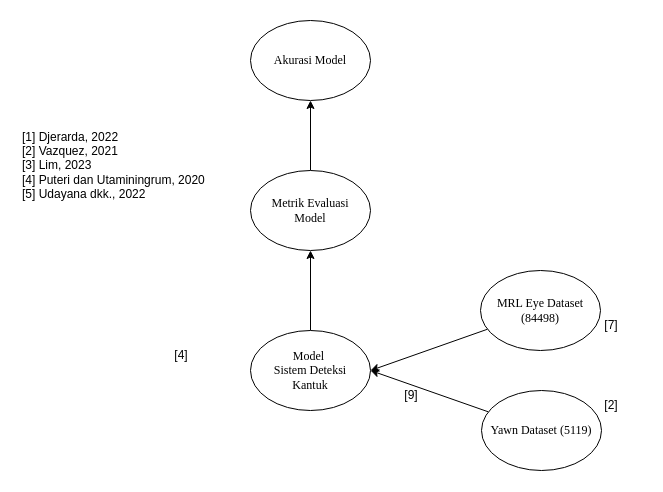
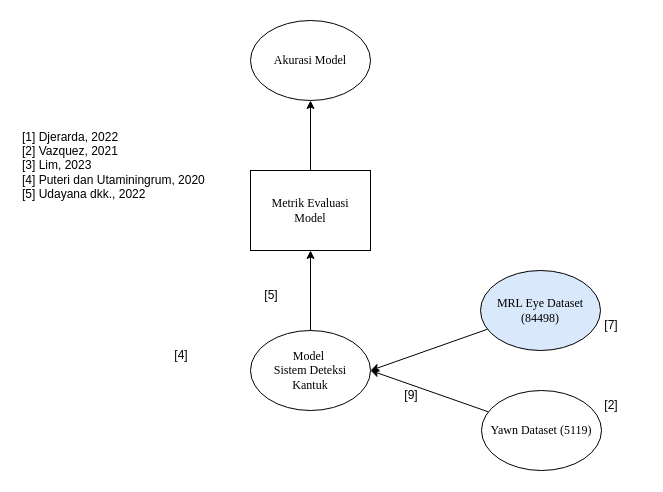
node "Metrik Evaluasi Model": shape ellipse -> rectangle
node "[5]": added
node "MRL Eye Dataset (84498)": fillcolor #ffffff -> #dae8fc
